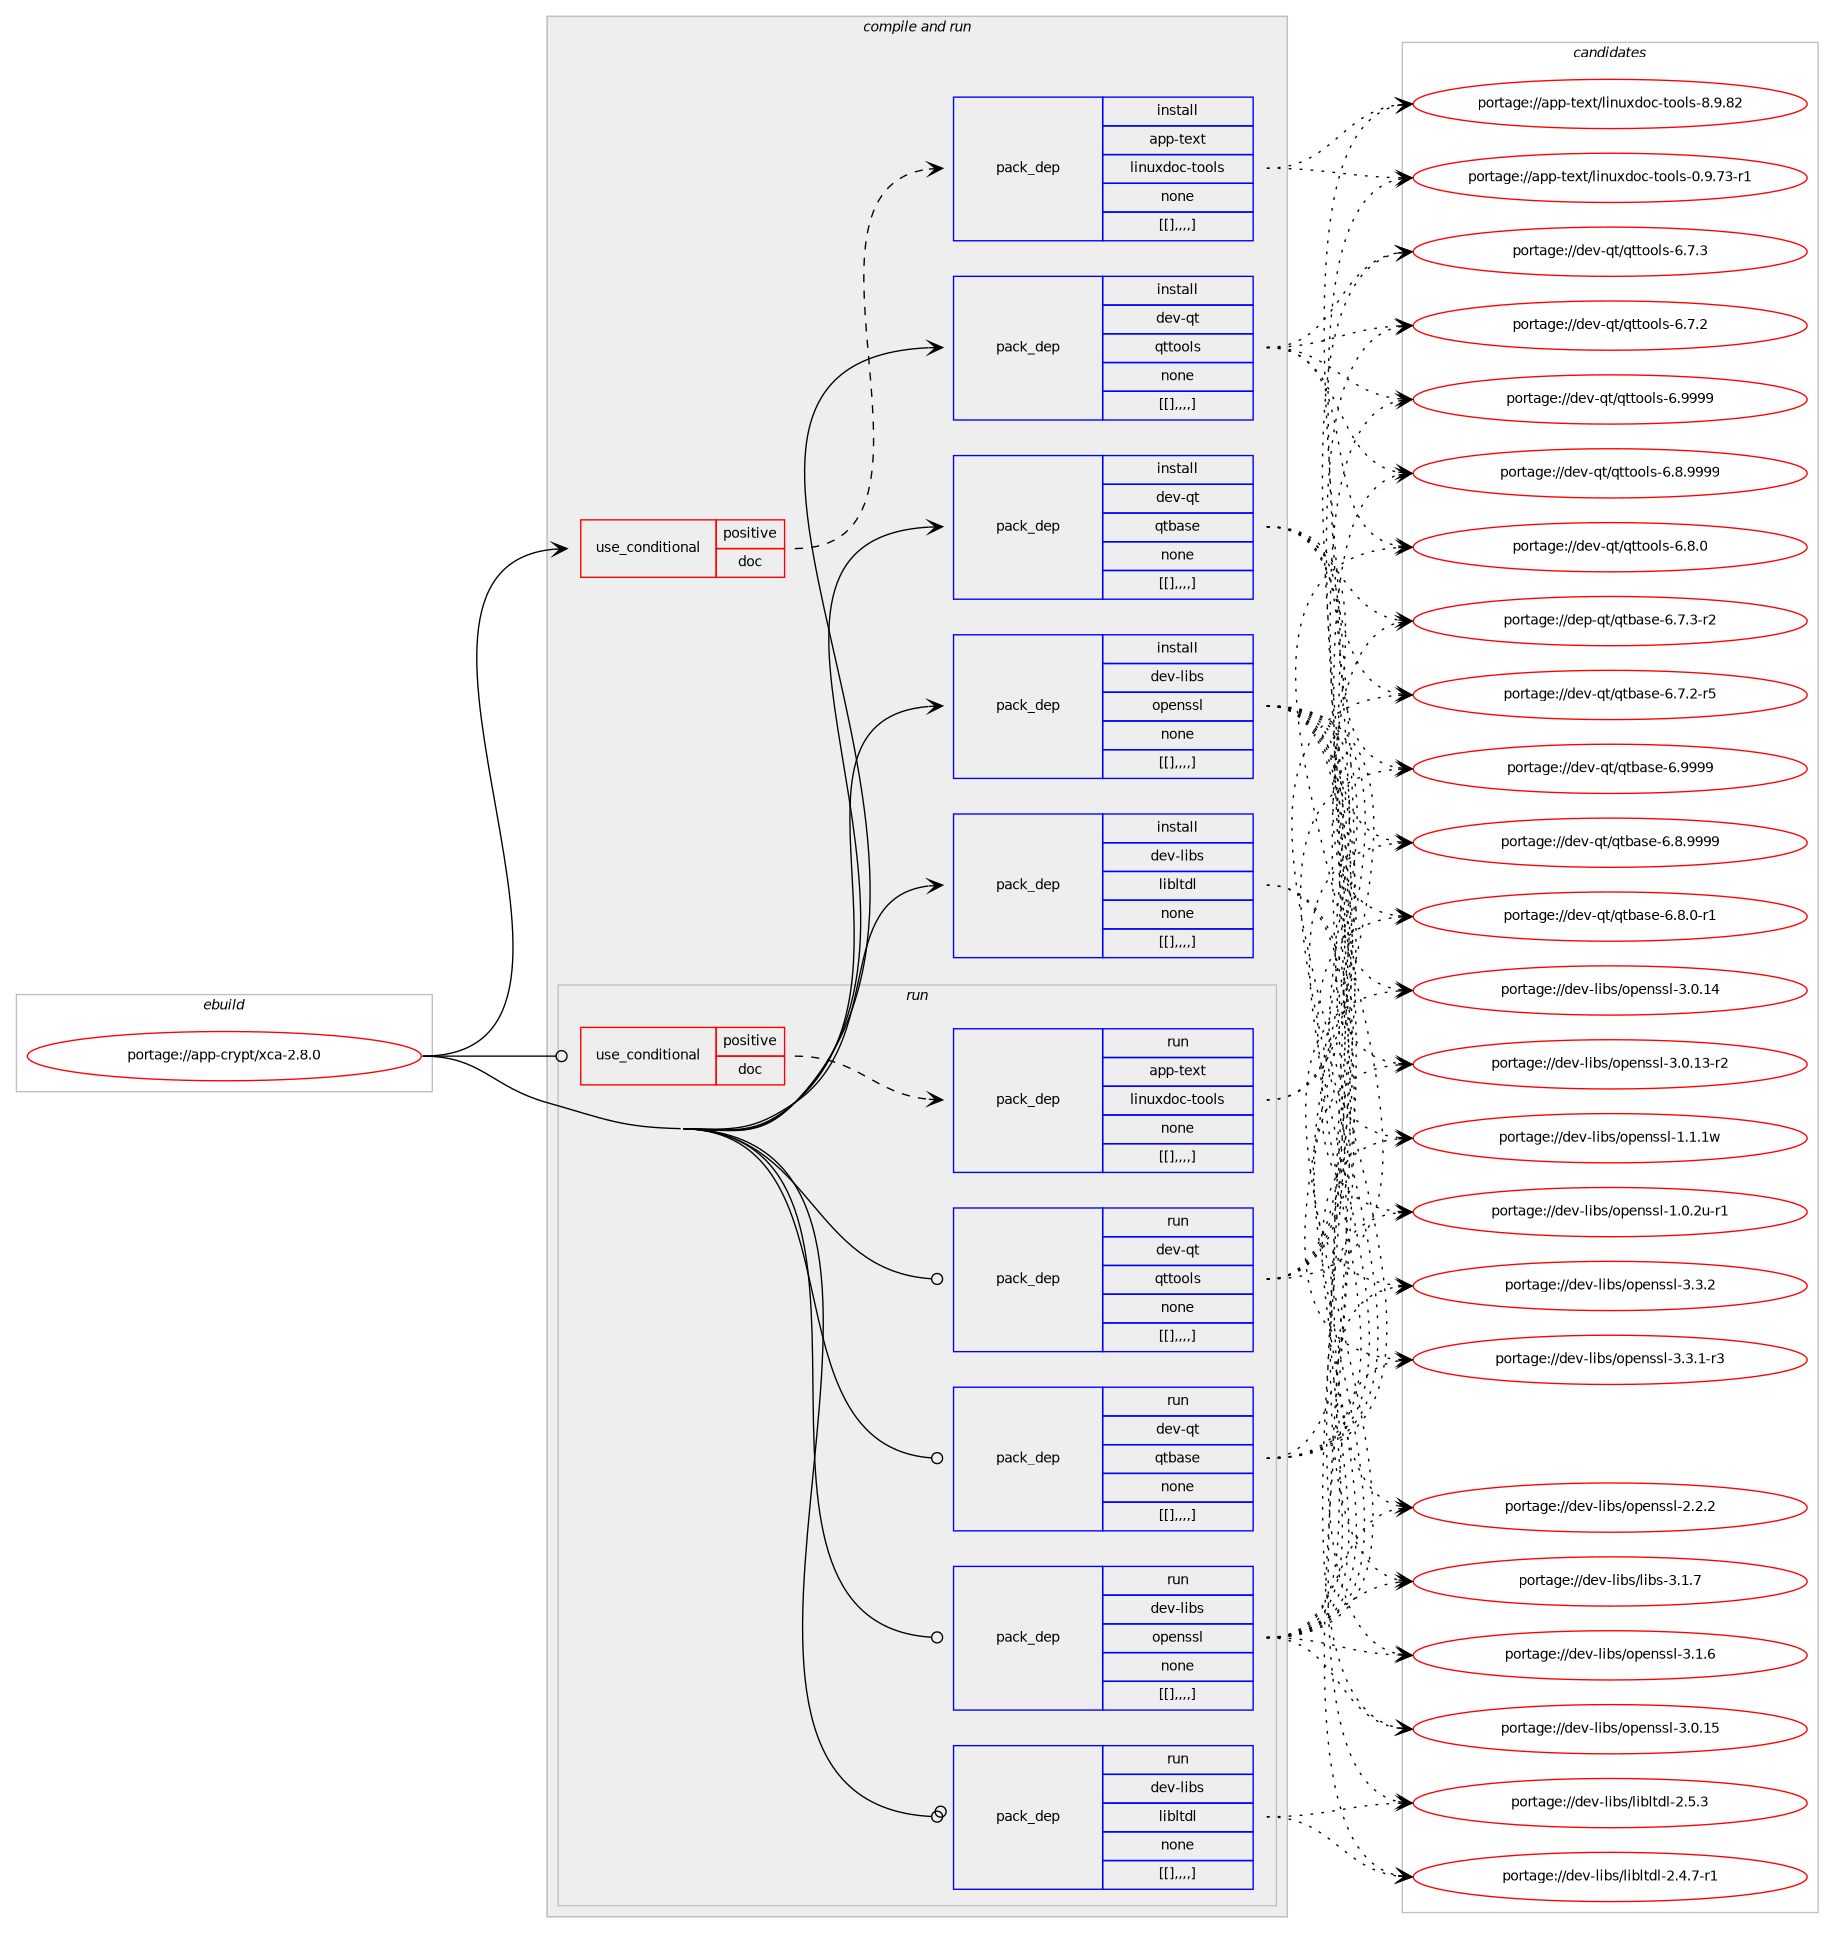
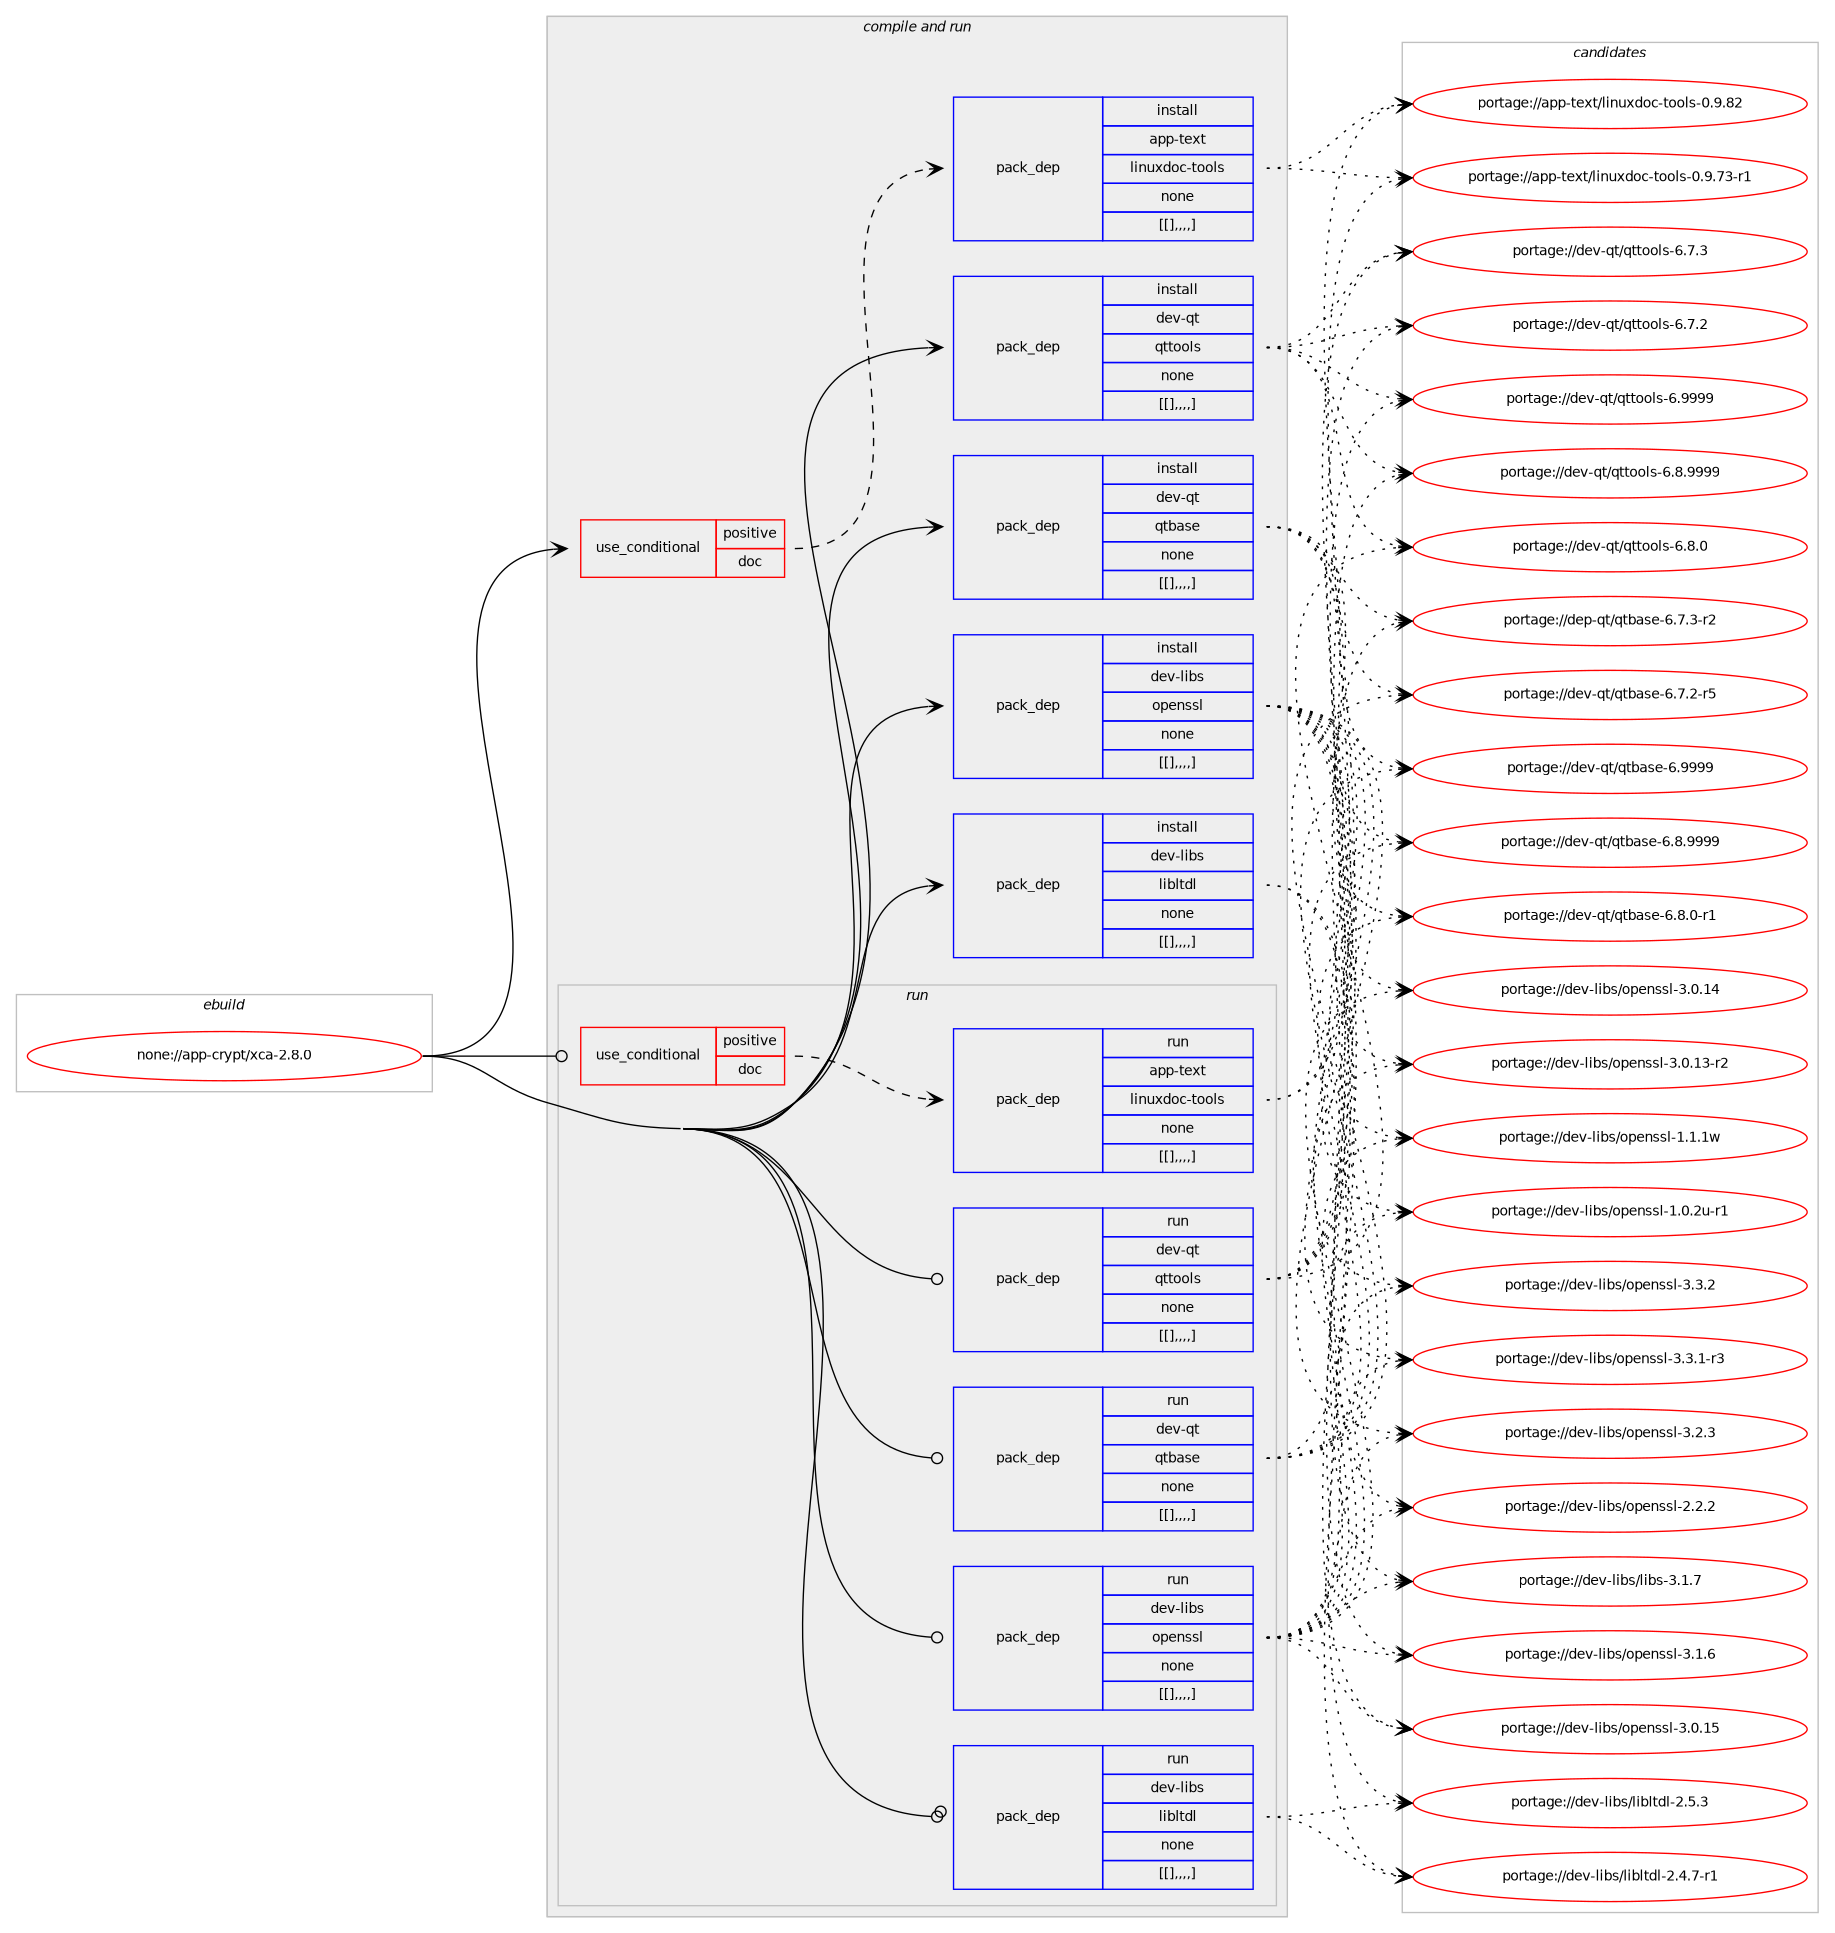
node "portage://app-text/linuxdoc-tools-8.9.82": label "portage://app-text/linuxdoc-tools-8.9.82" -> "portage://app-text/linuxdoc-tools-0.9.82"
node "portage://app-crypt/xca-2.8.0": label "portage://app-crypt/xca-2.8.0" -> "none://app-crypt/xca-2.8.0"
node "portage://dev-libs/openssl-3.2.3": added
